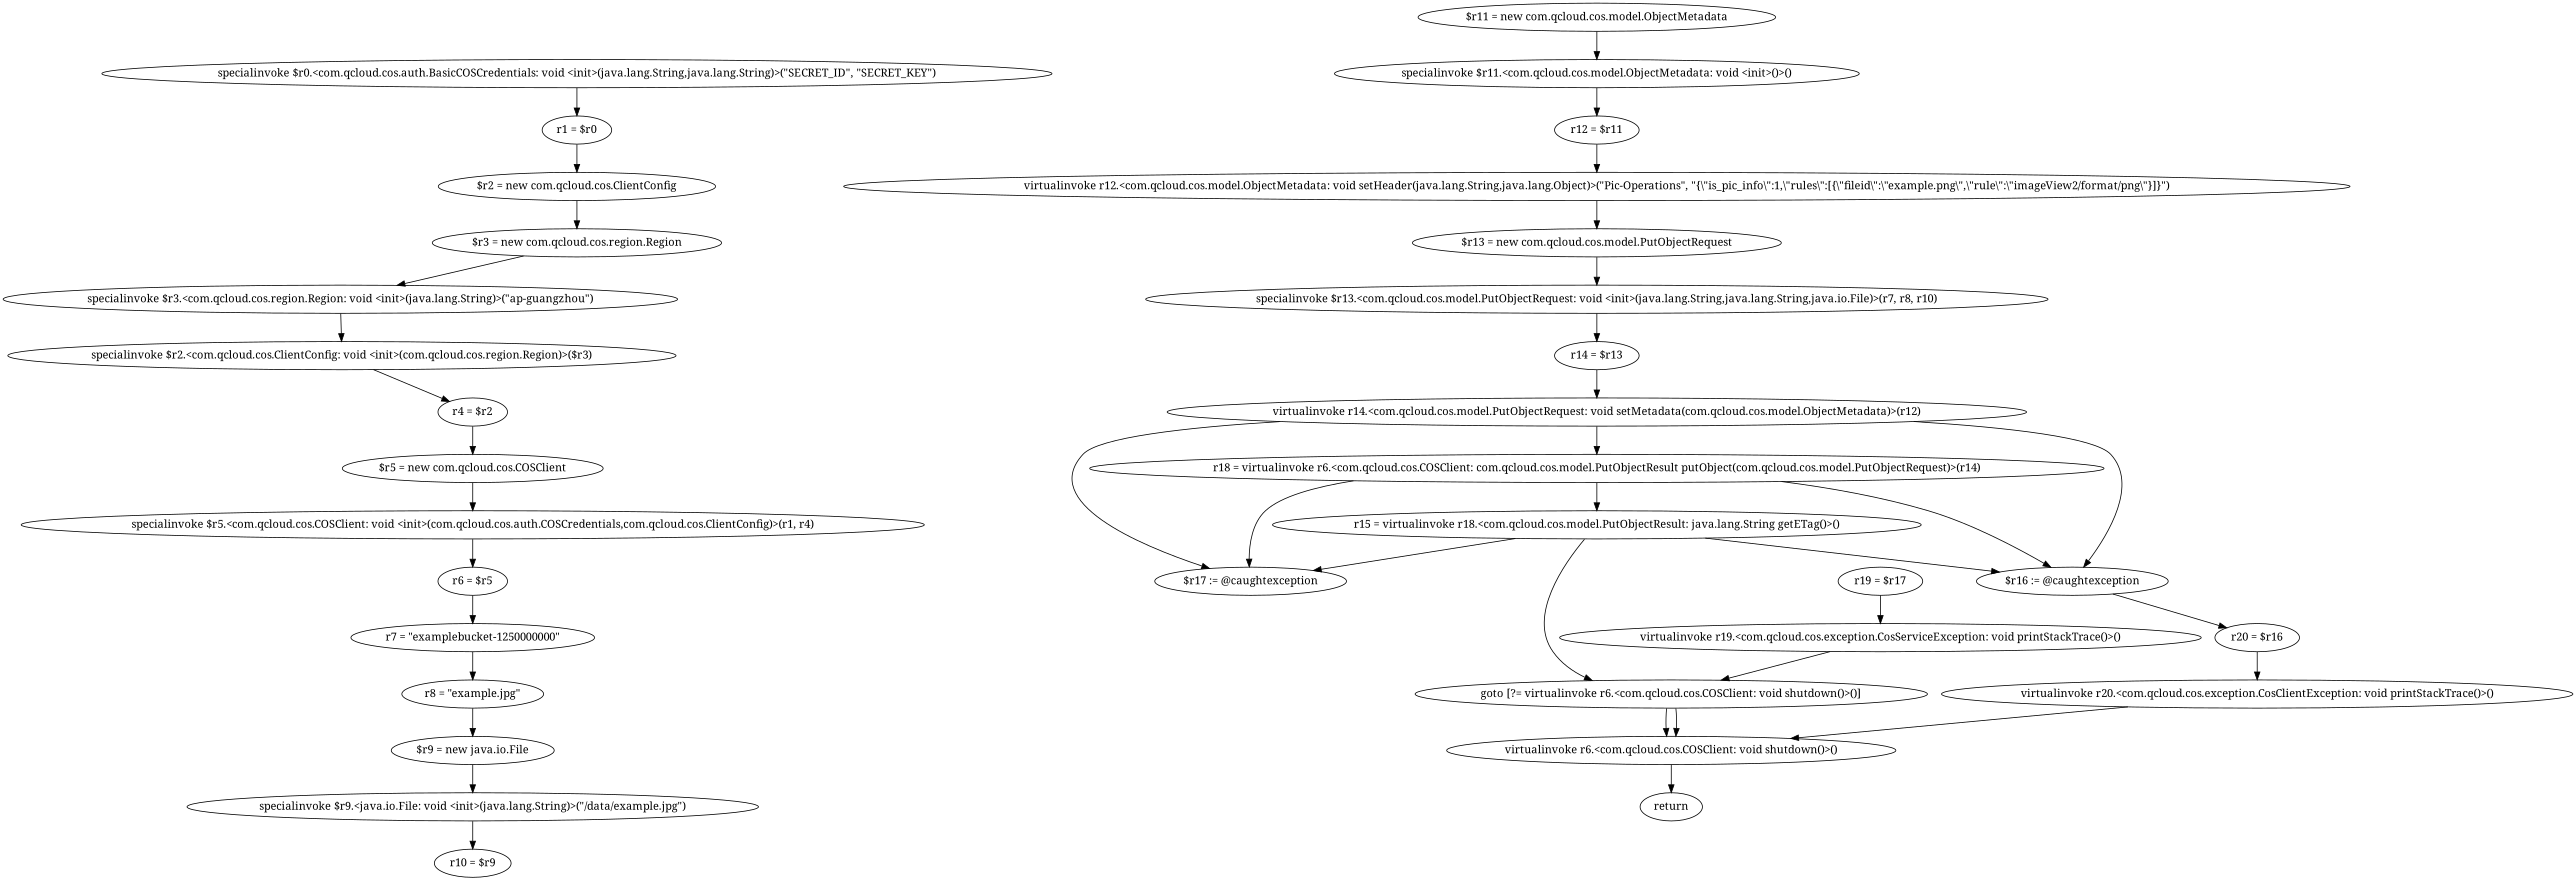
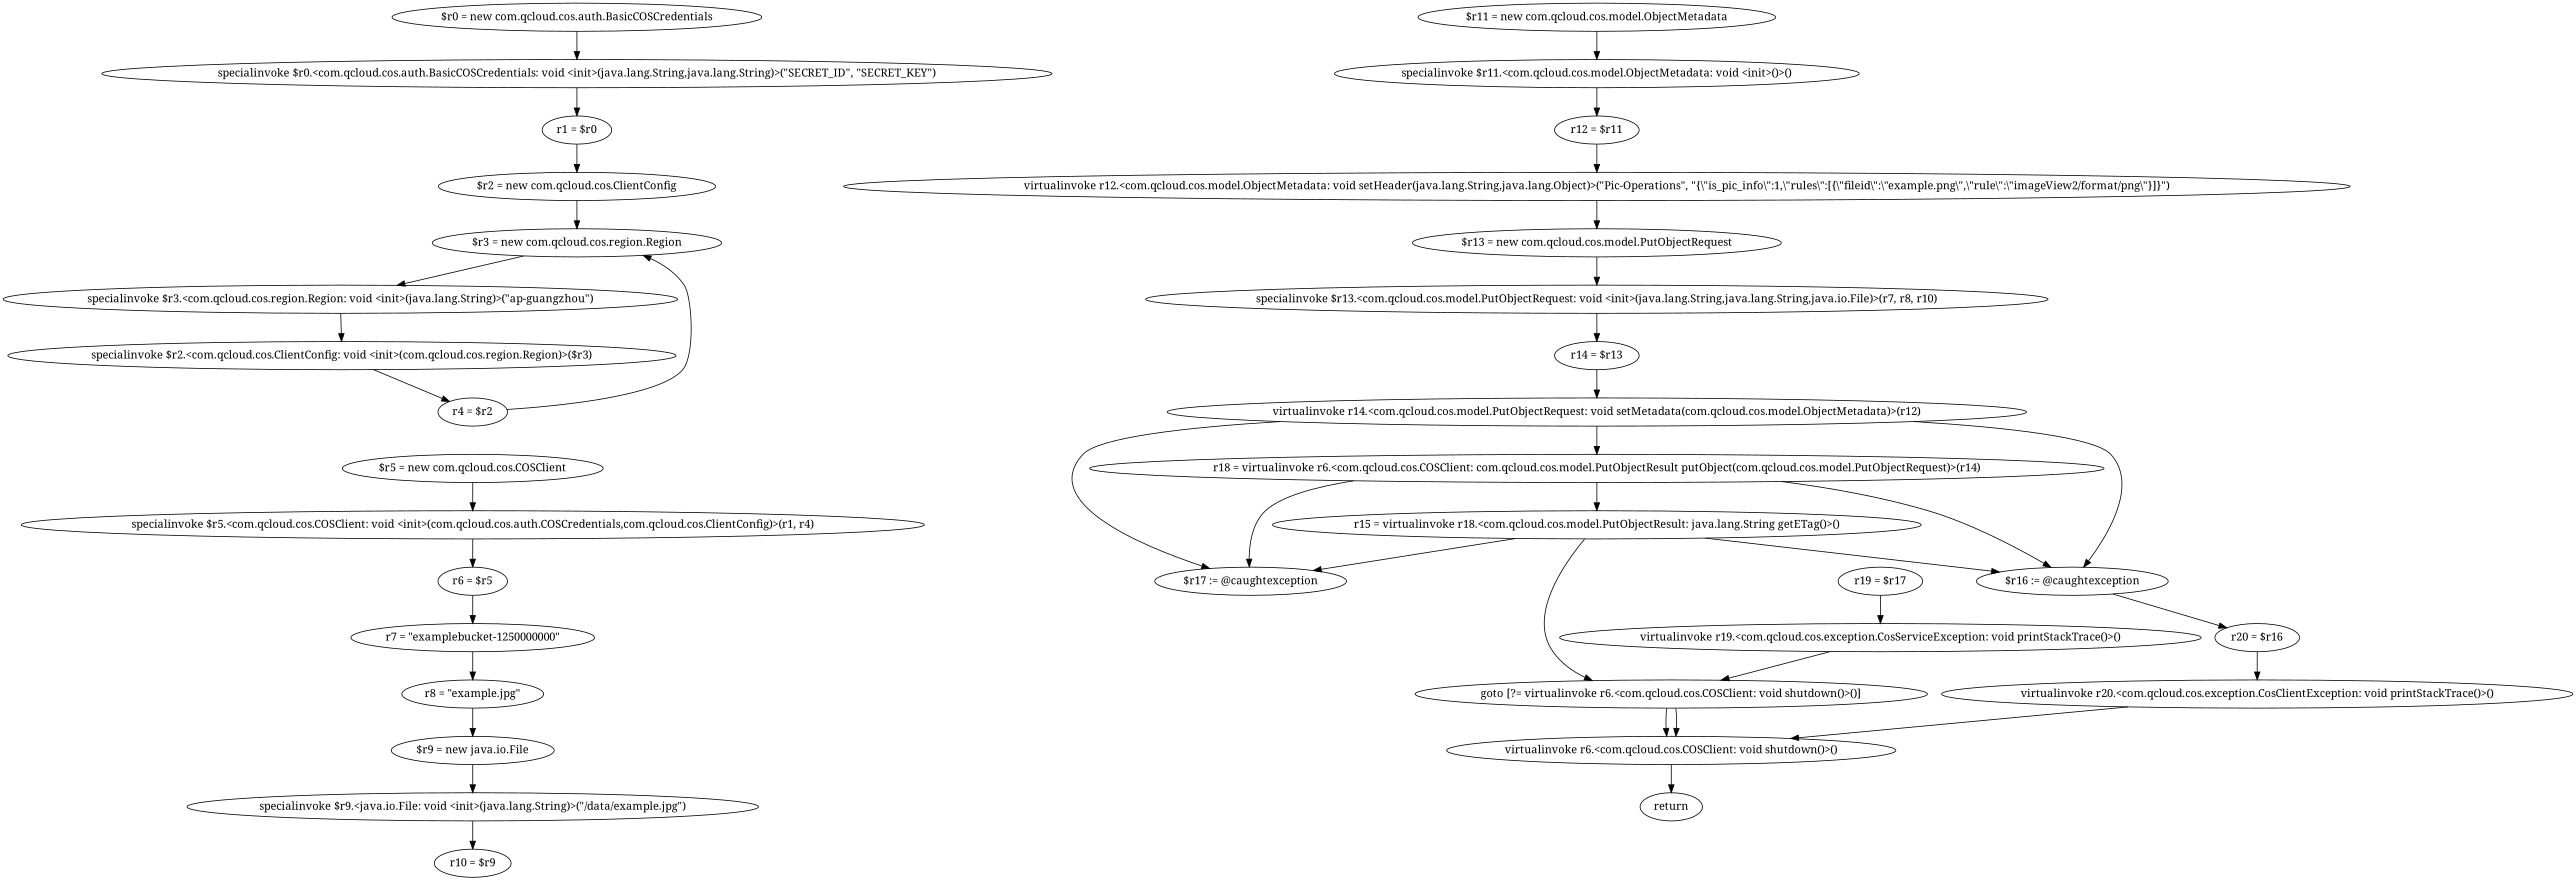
node "$r0 = new com.qcloud.cos.auth.BasicCOSCredentials": added
edge "r4 = $r2" -> "$r5 = new com.qcloud.cos.COSClient": now "r4 = $r2" -> "$r3 = new com.qcloud.cos.region.Region"
